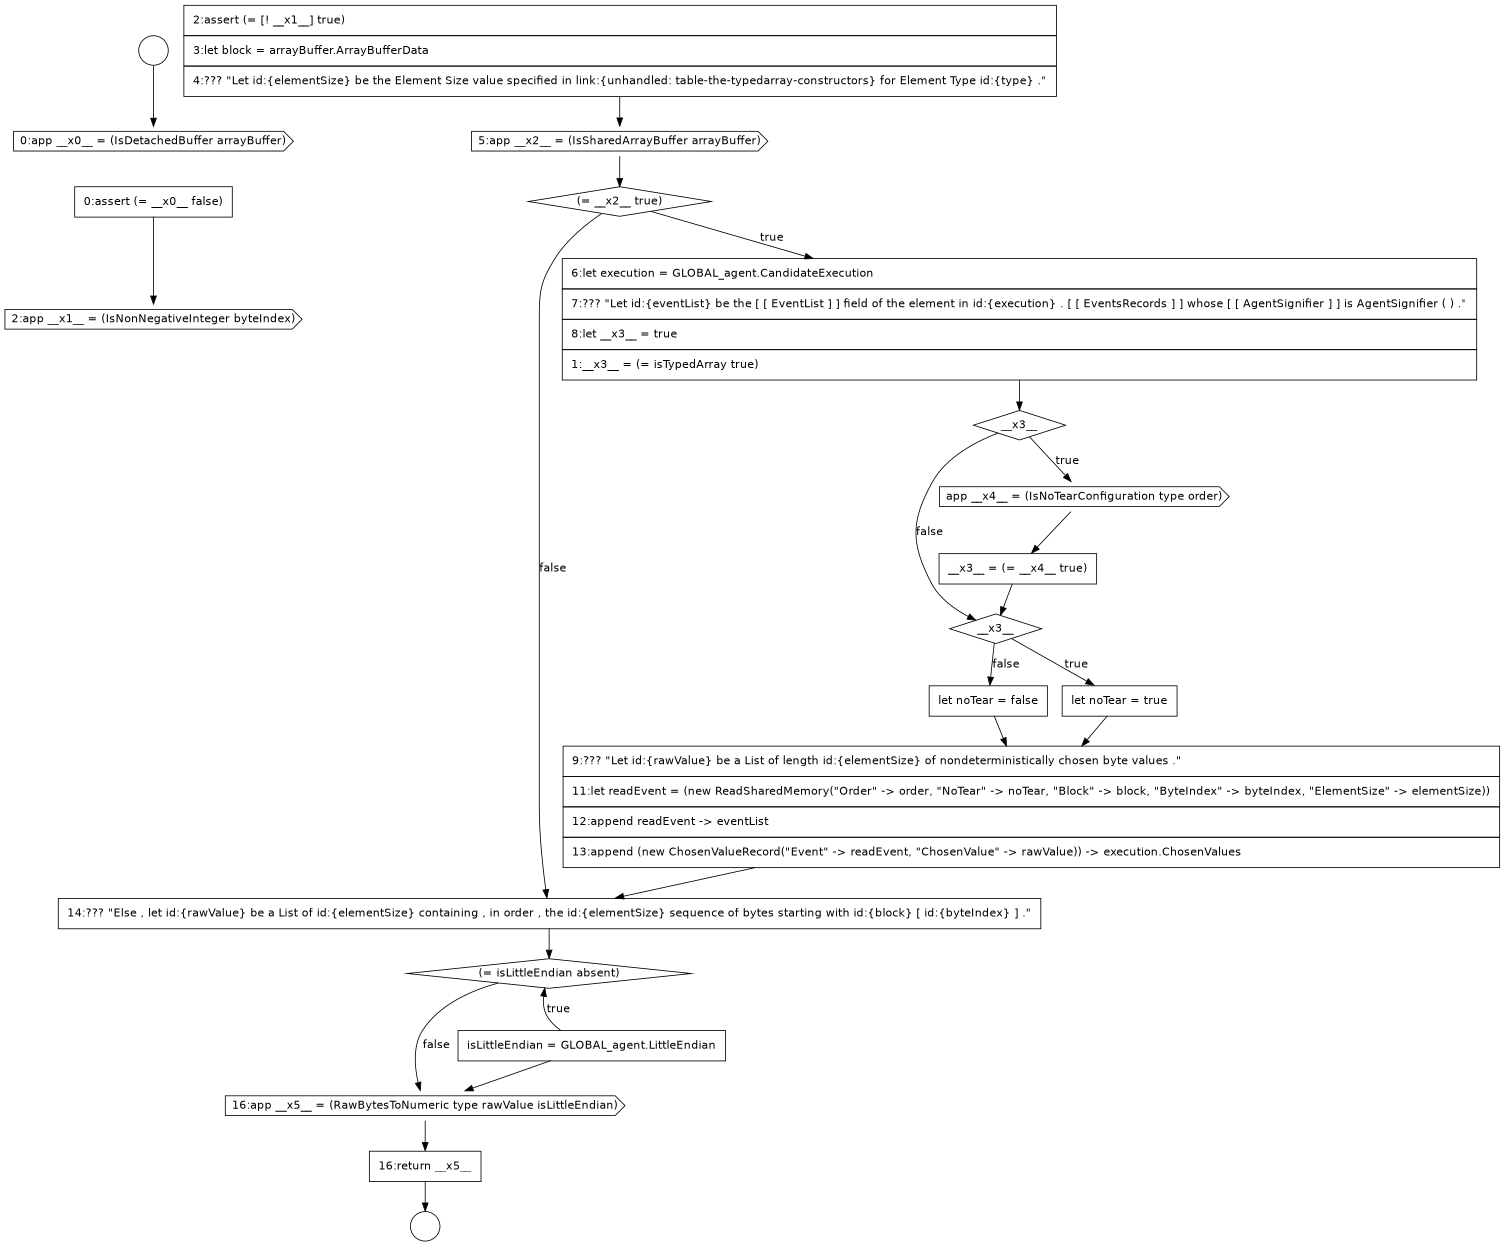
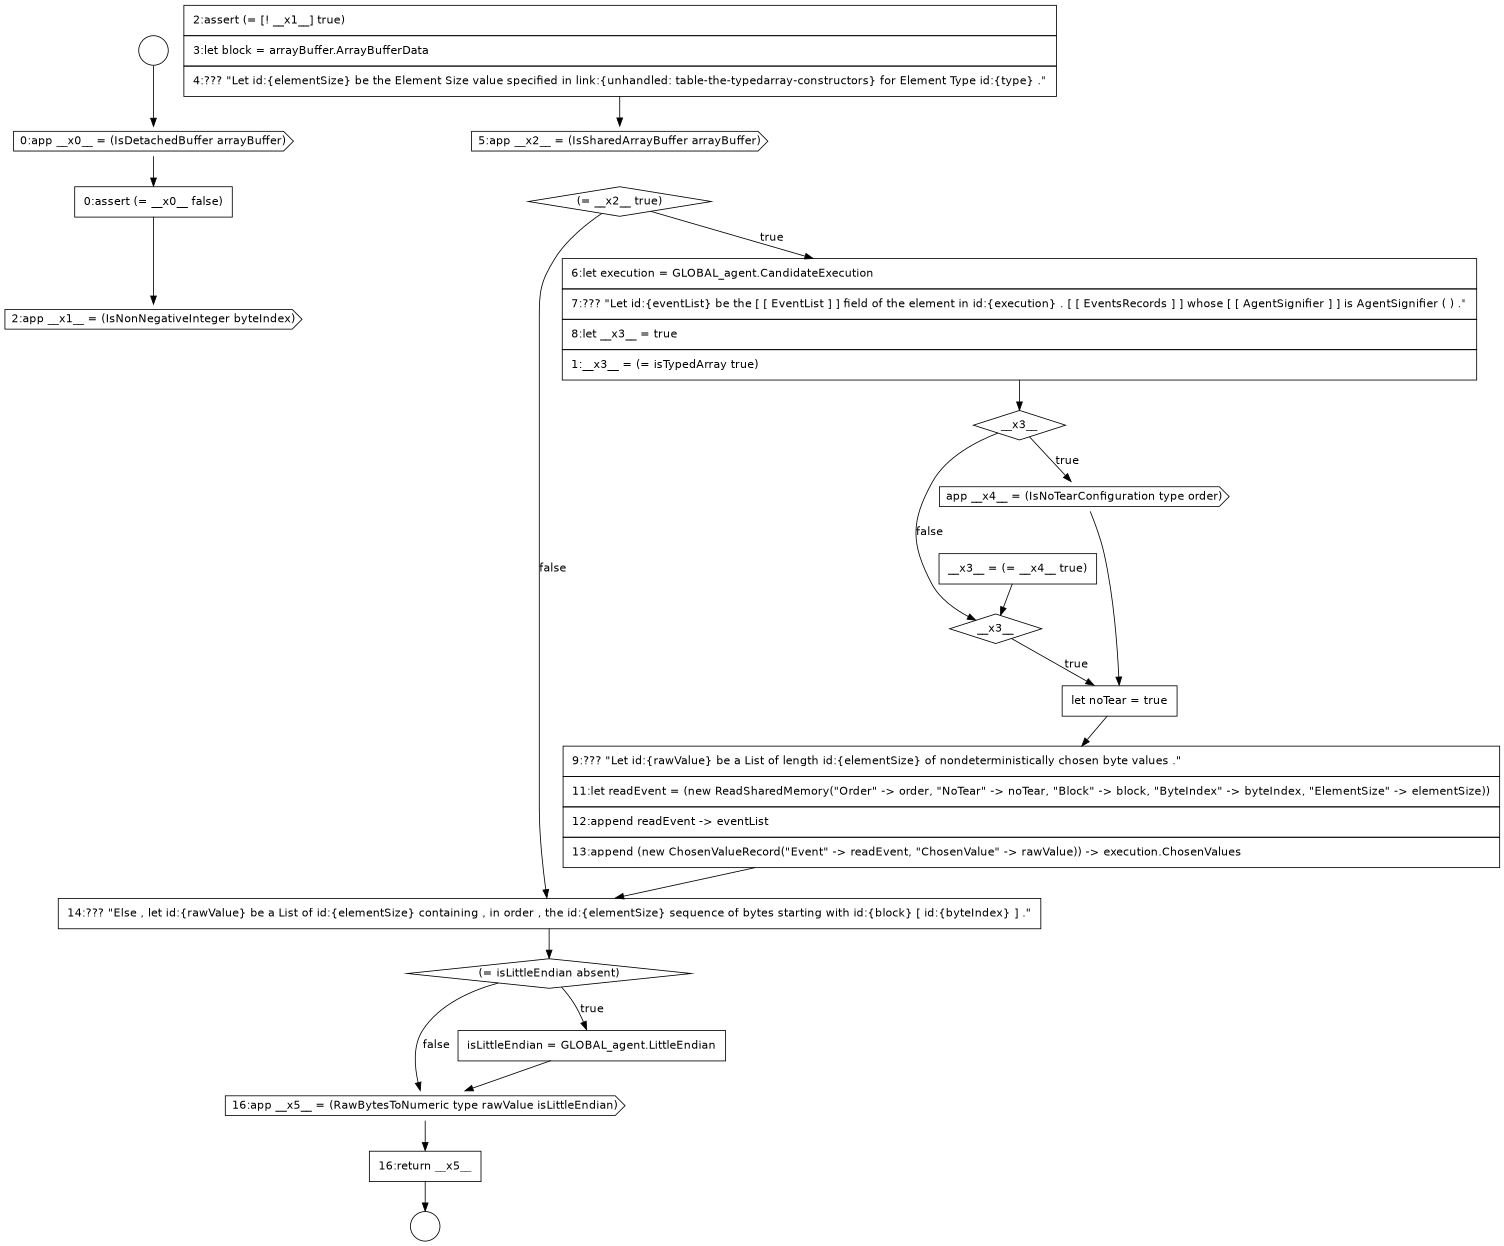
edge "0:app __x0__ = (IsDetachedBuffer arrayBuffer)" -> "0:assert (= __x0__ false)": added
edge "5:app __x2__ = (IsSharedArrayBuffer arrayBuffer)" -> "(= __x2__ true)": removed
edge "app __x4__ = (IsNoTearConfiguration type order)" -> "__x3__ = (= __x4__ true)": now "app __x4__ = (IsNoTearConfiguration type order)" -> "let noTear = true"
node "let noTear = false": removed
edge "isLittleEndian = GLOBAL_agent.LittleEndian" -> "(= isLittleEndian absent)": reversed
